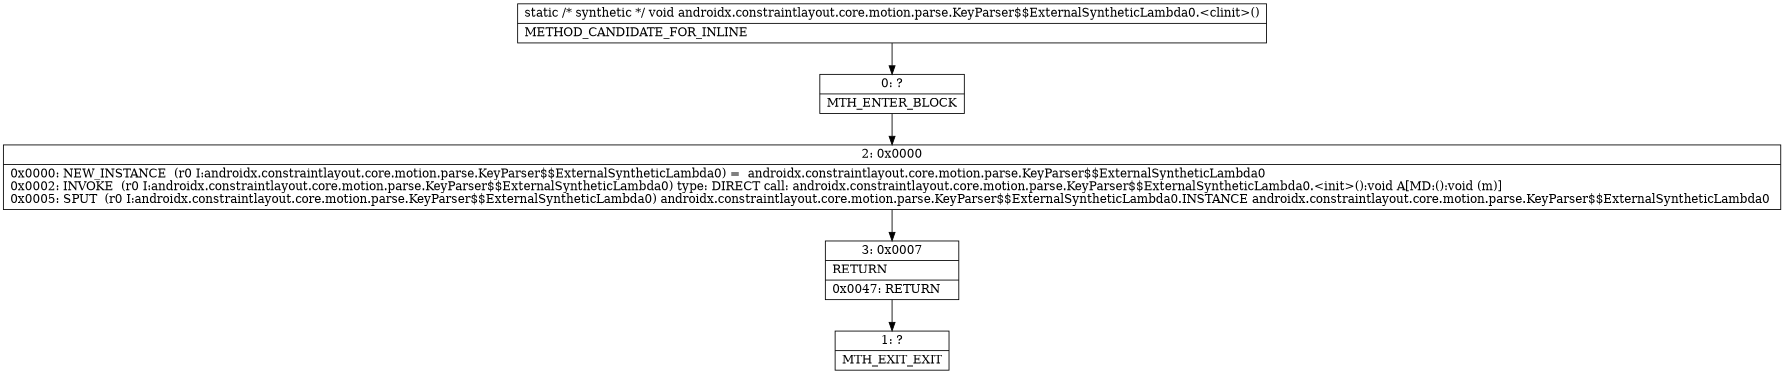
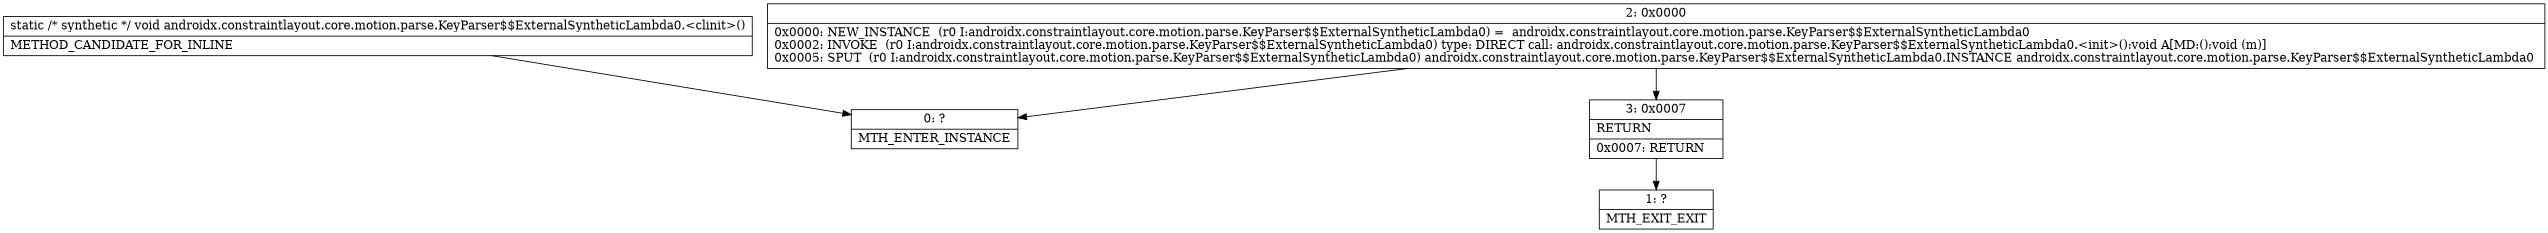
node "0: ?": text "MTH_ENTER_BLOCK" -> "MTH_ENTER_INSTANCE"
edge "0: ?" -> "2: 0x0000": reversed
node "3: 0x0007": text "0x0047: RETURN" -> "0x0007: RETURN"
